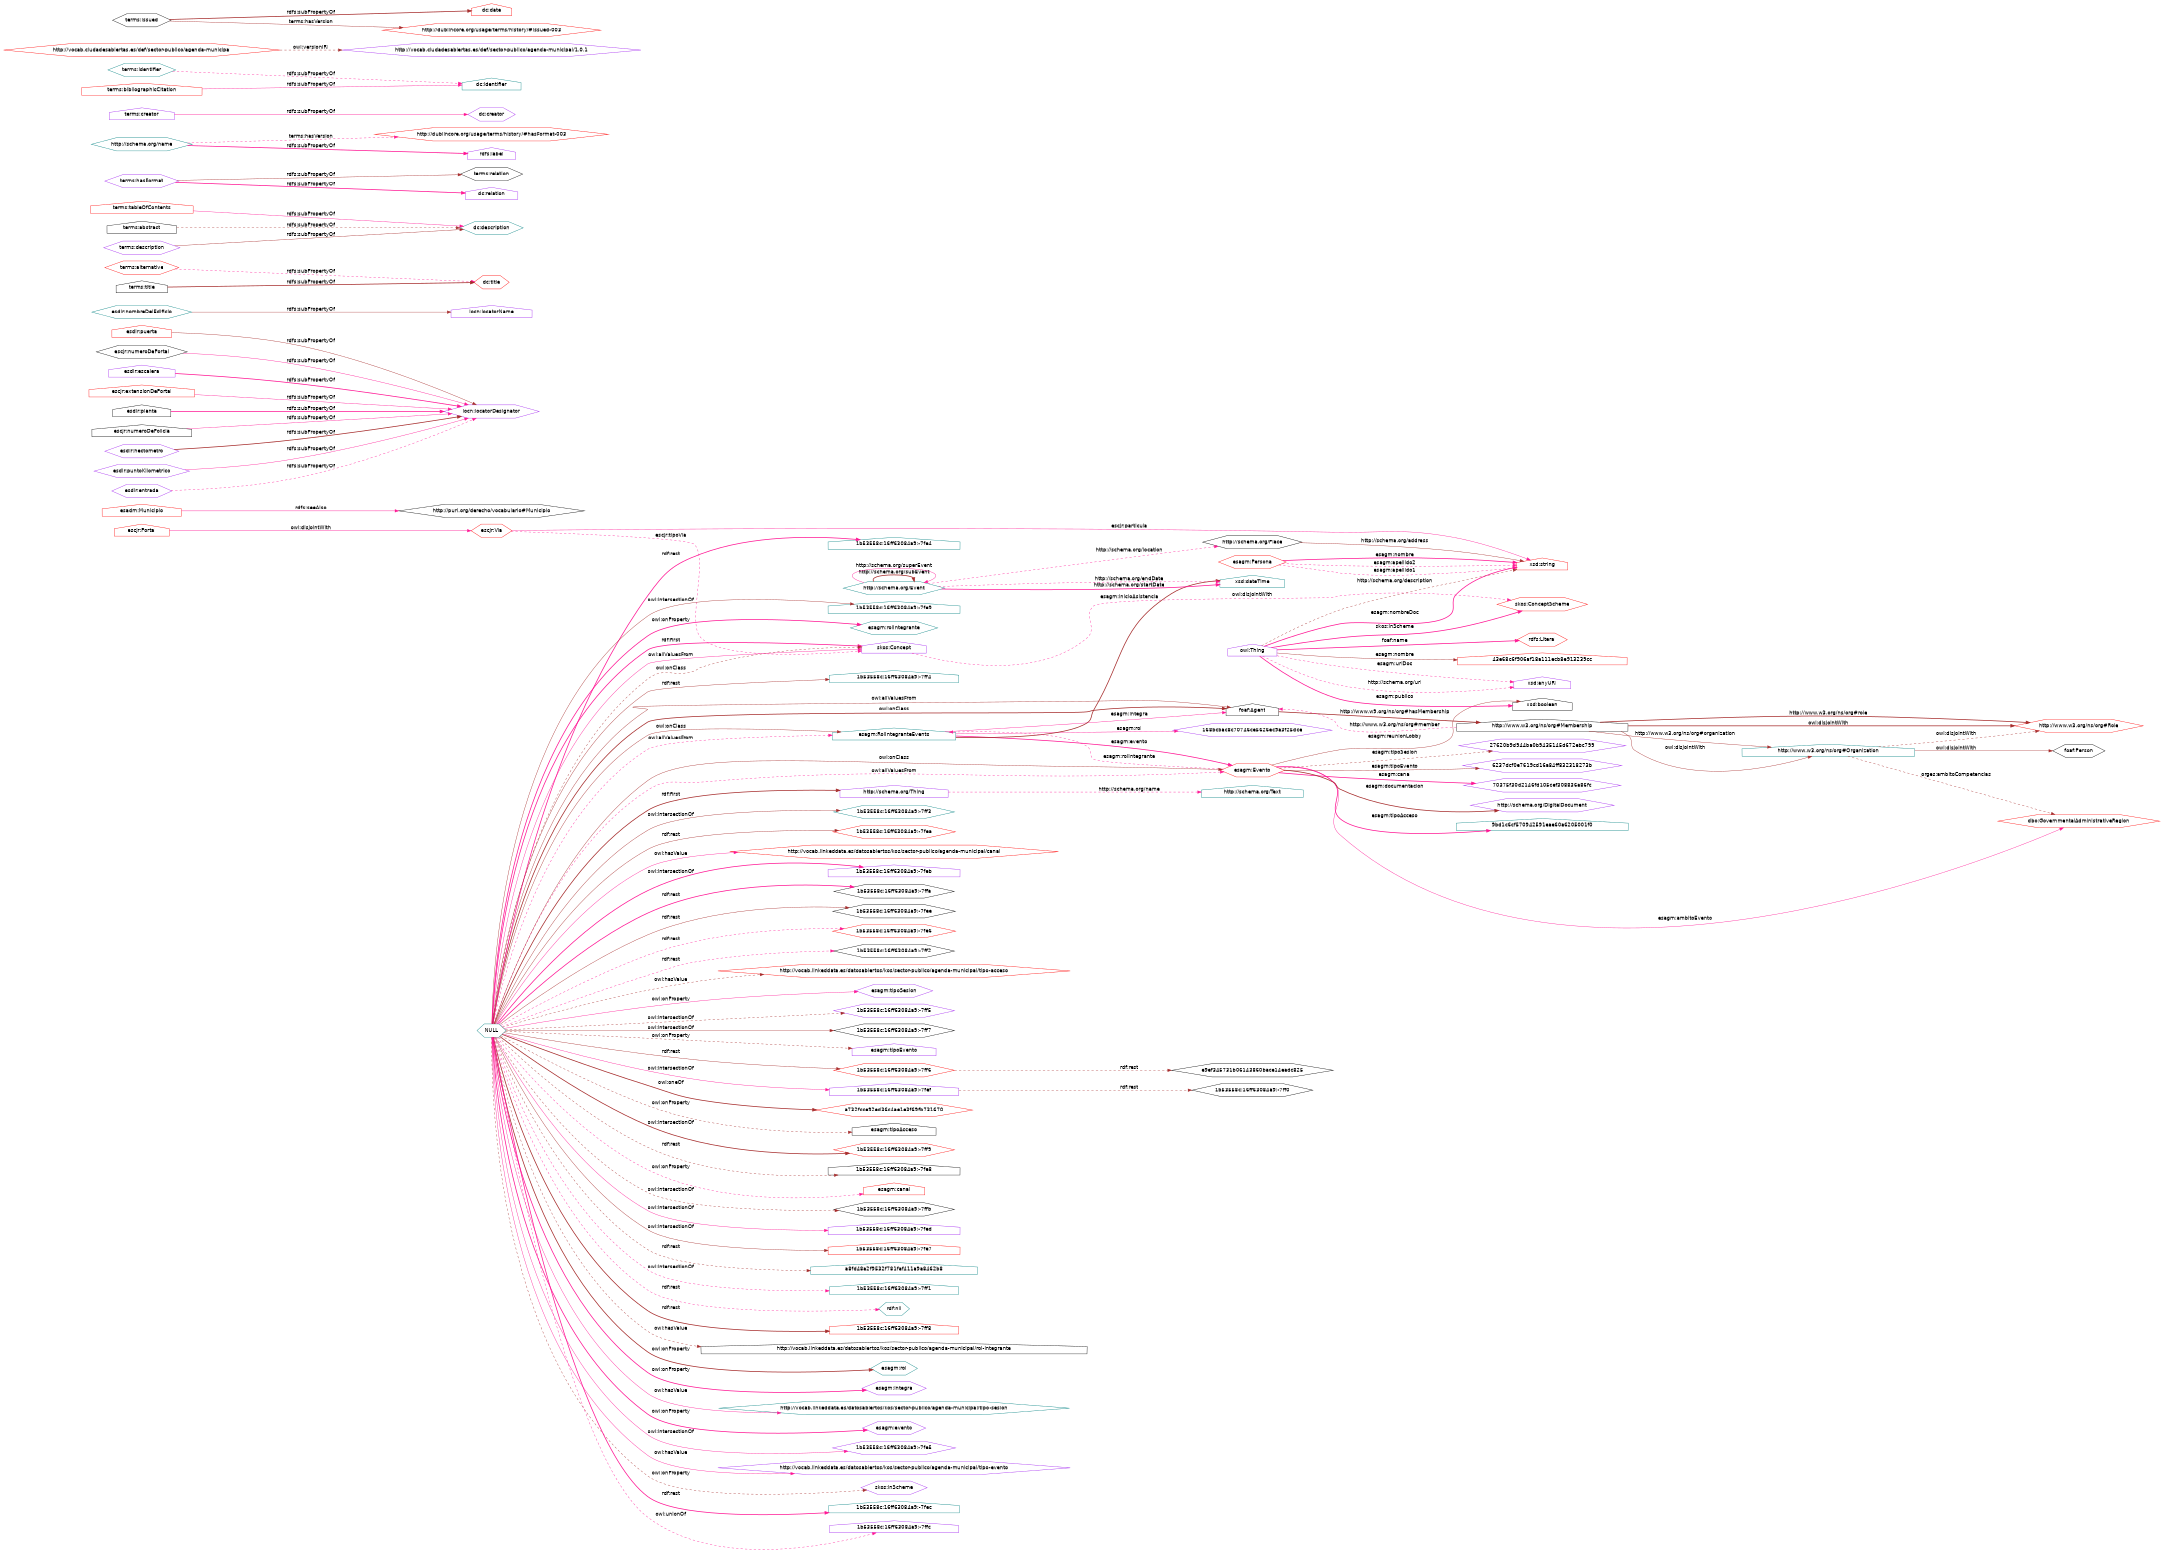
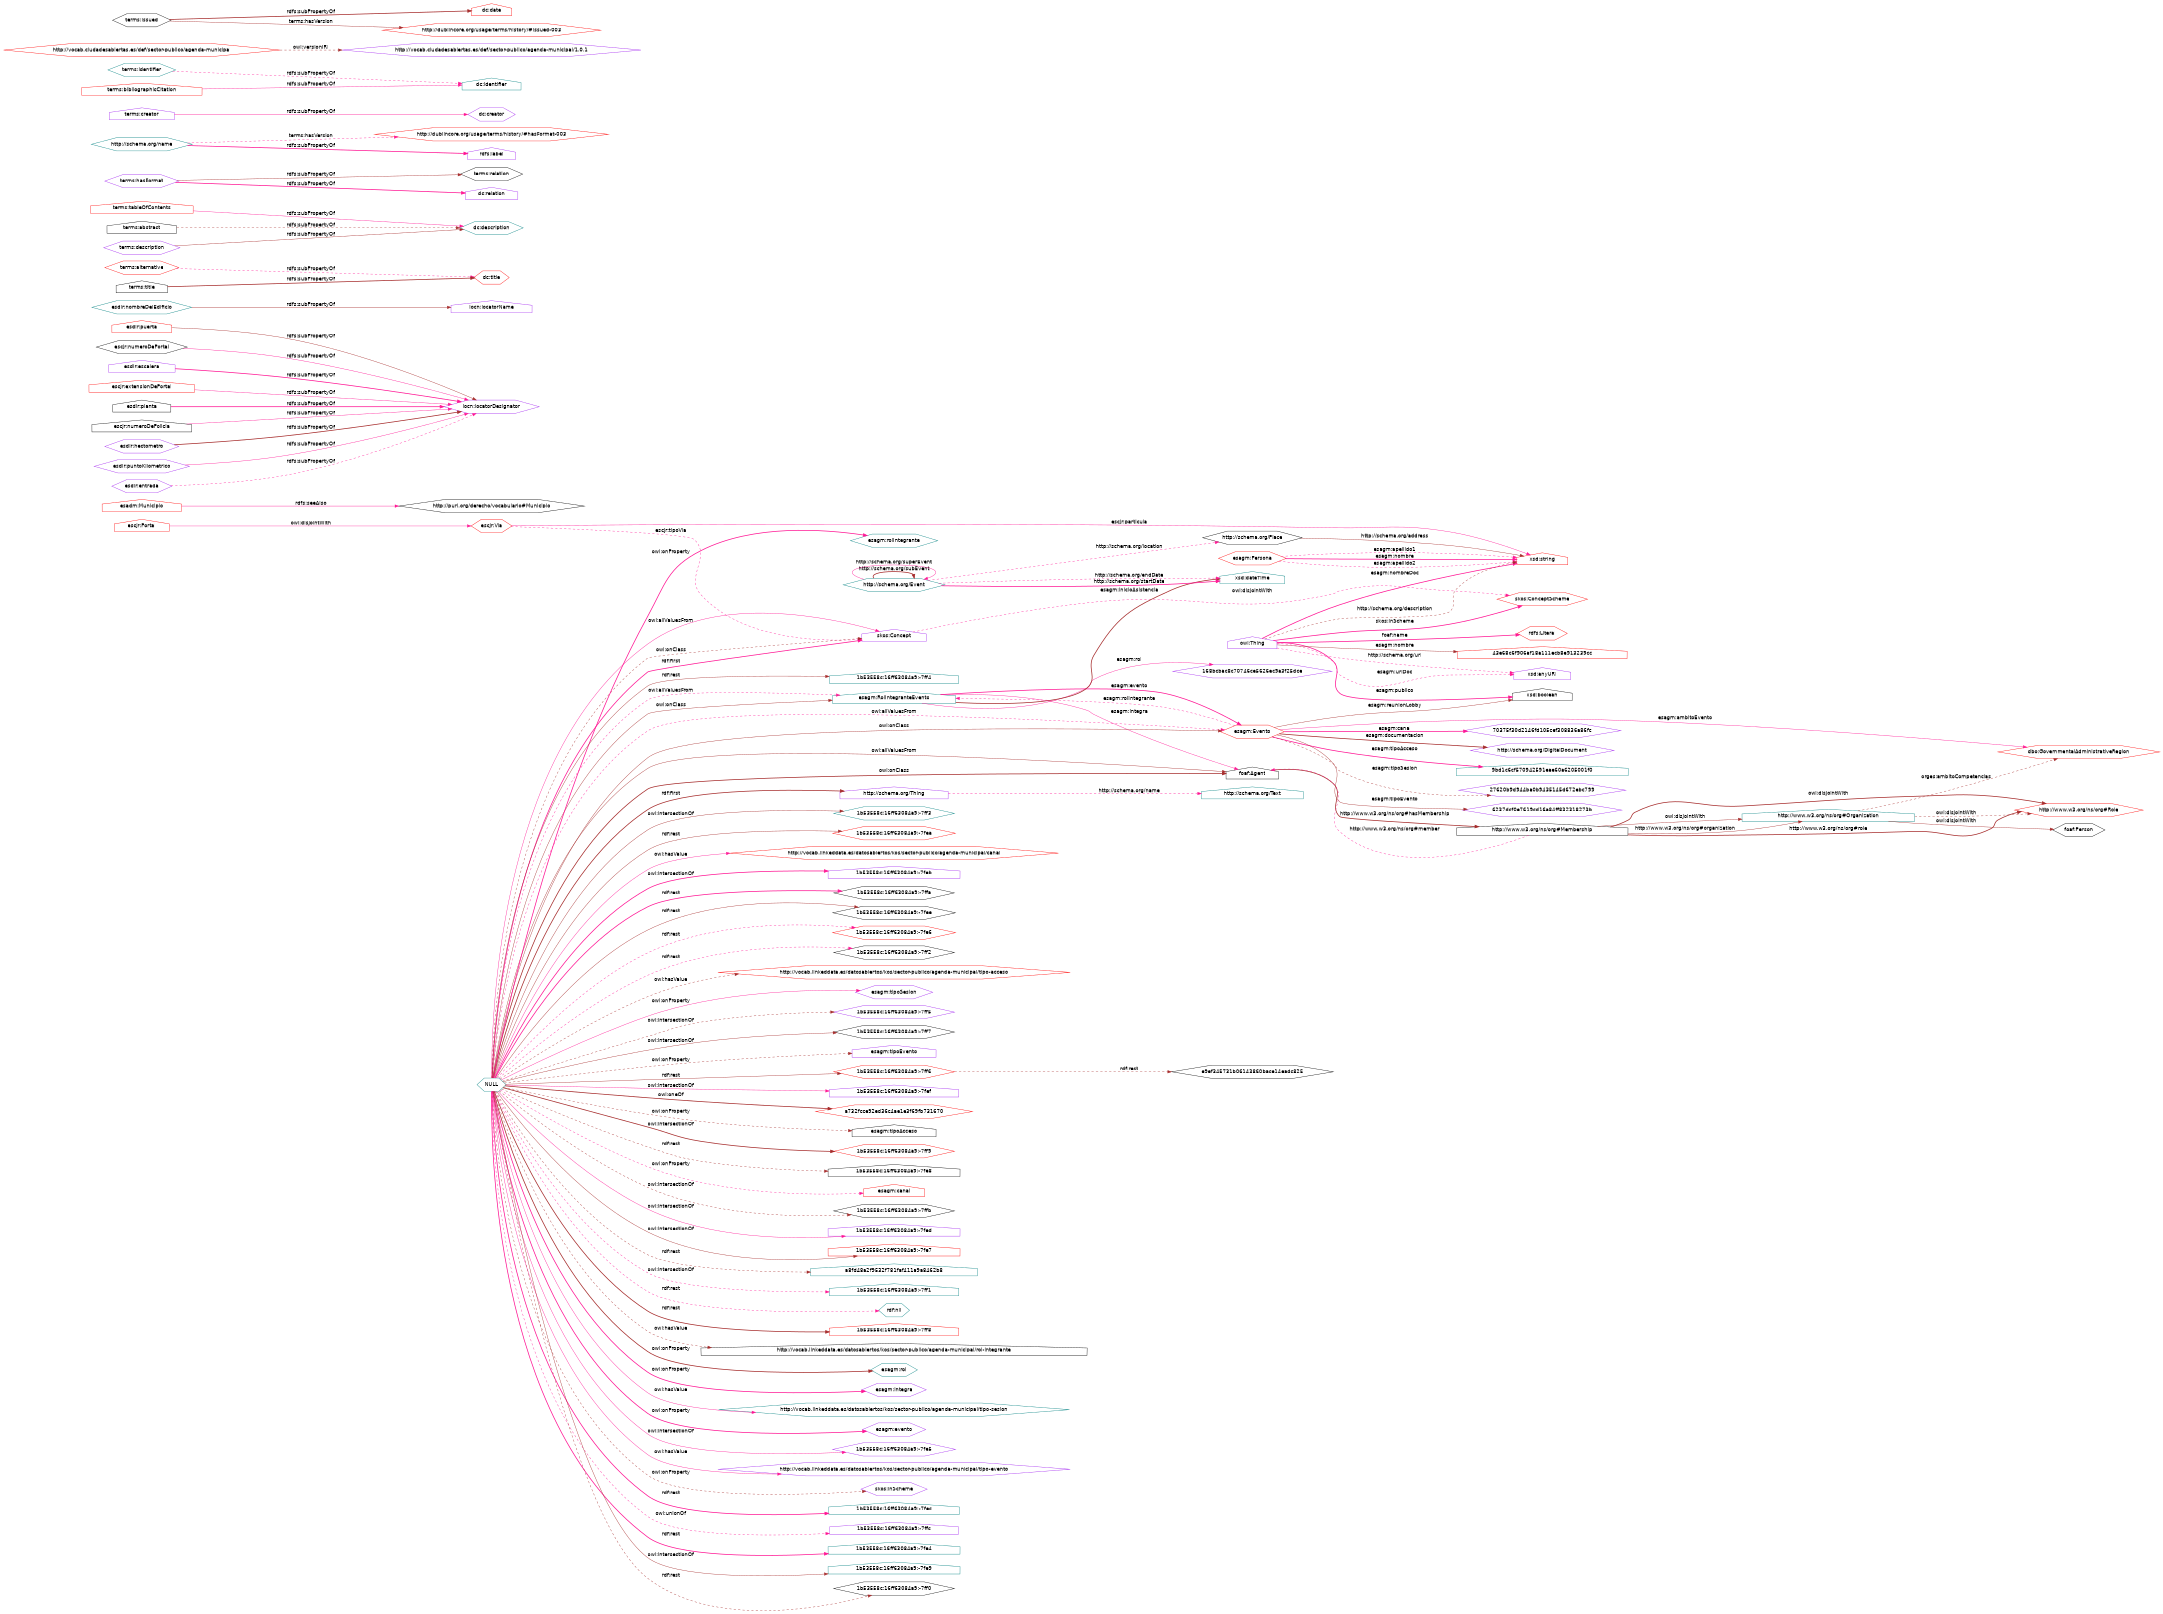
edge "foaf:Agent" -> "http://www.w3.org/ns/org#Membership": label "http://www.w9.org/ns/org#hasMembership" -> "http://www.w3.org/ns/org#hasMembership"
edge "1b53558c:16ff63084a9:-7fef" -> "1b53558c:16ff63084a9:-7ff0": now "NULL" -> "1b53558c:16ff63084a9:-7ff0"
